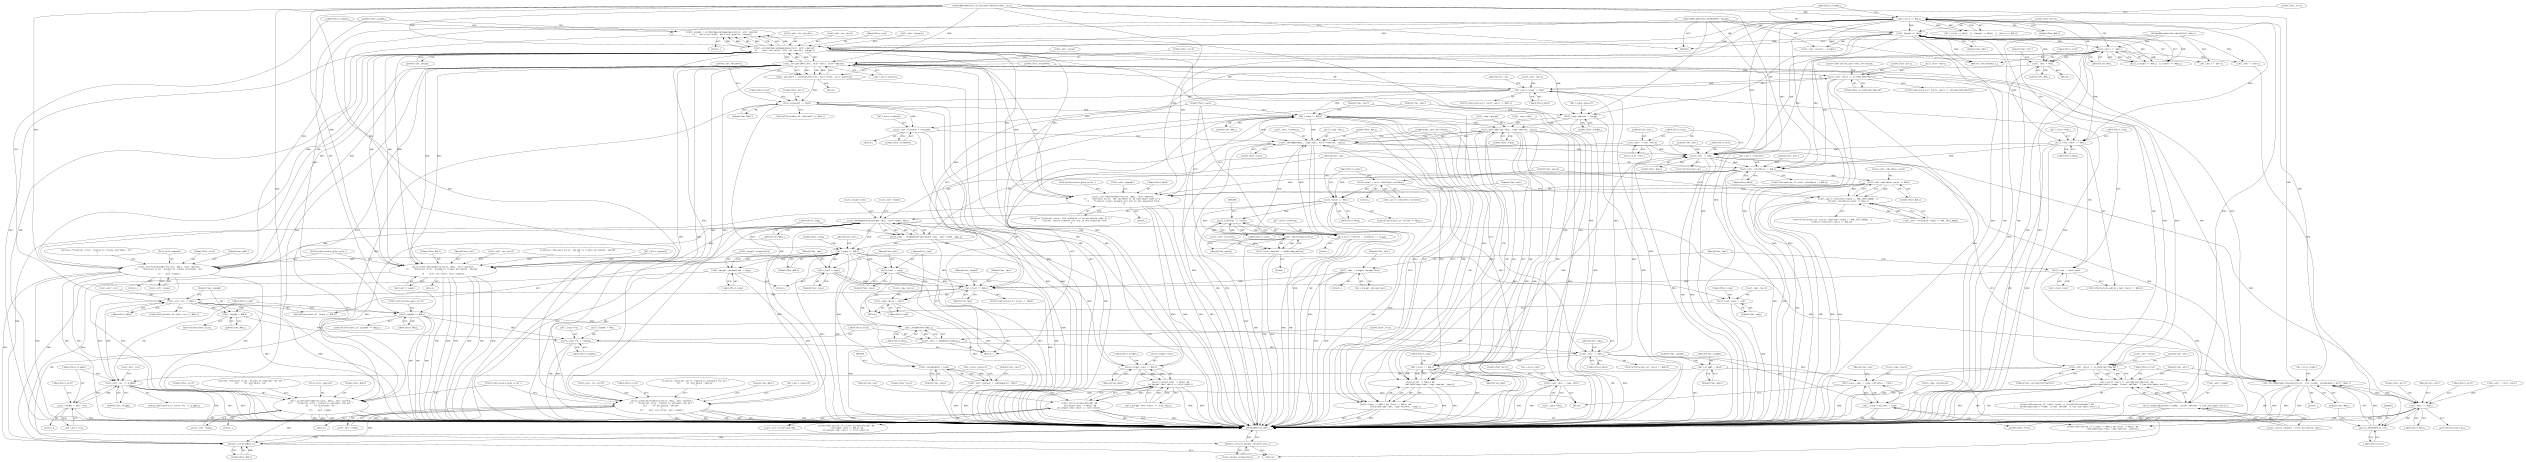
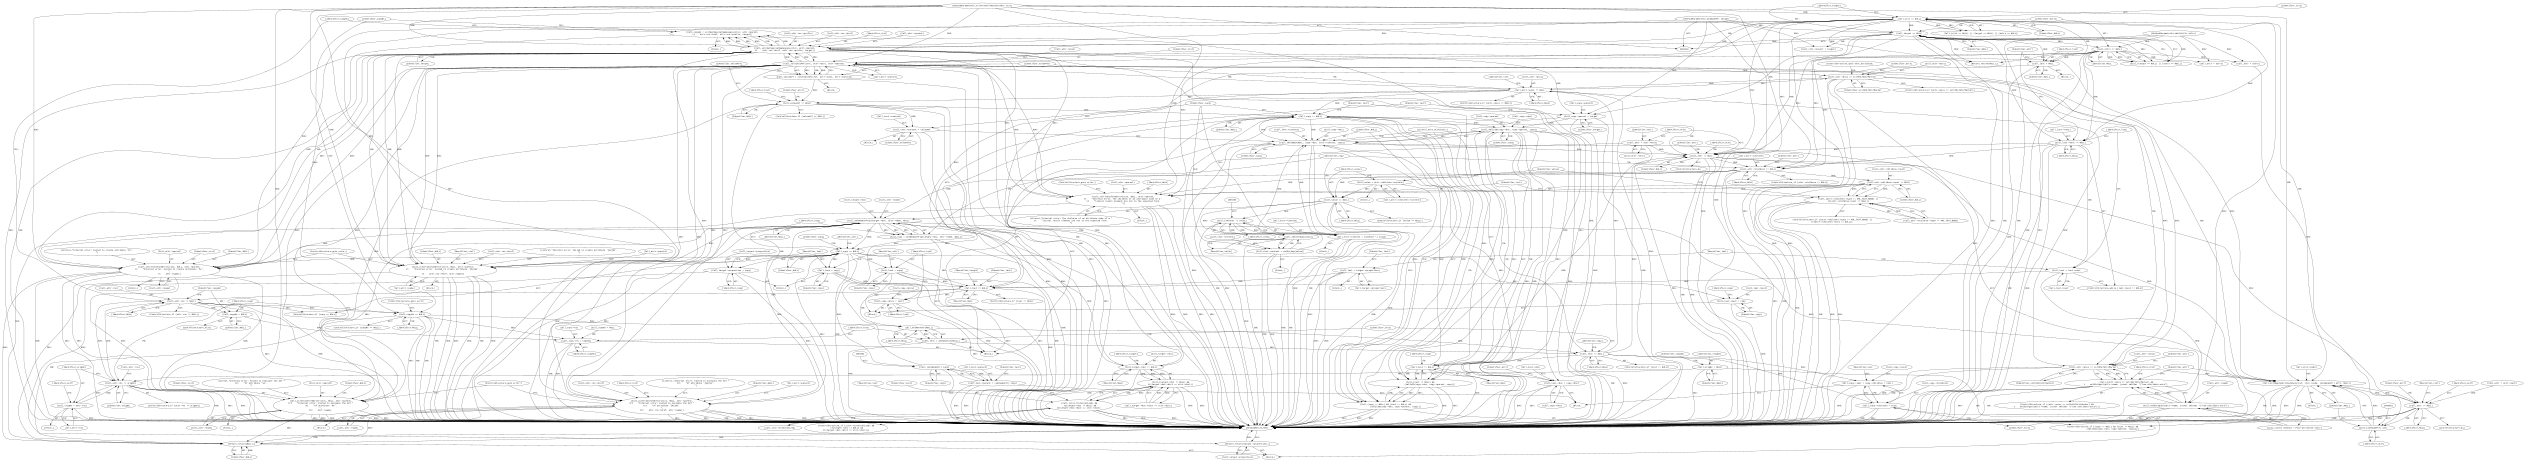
node "(JumpTarget,next_attribute:)": label "(JumpTarget,next_attribute:)" -> "(Literal,next_attribute:)"
